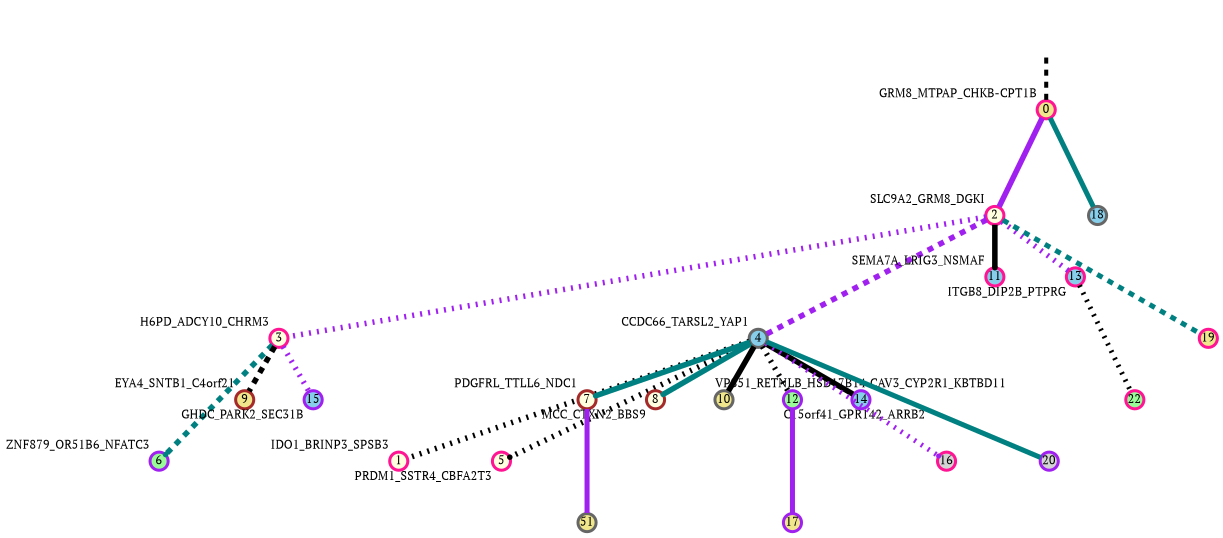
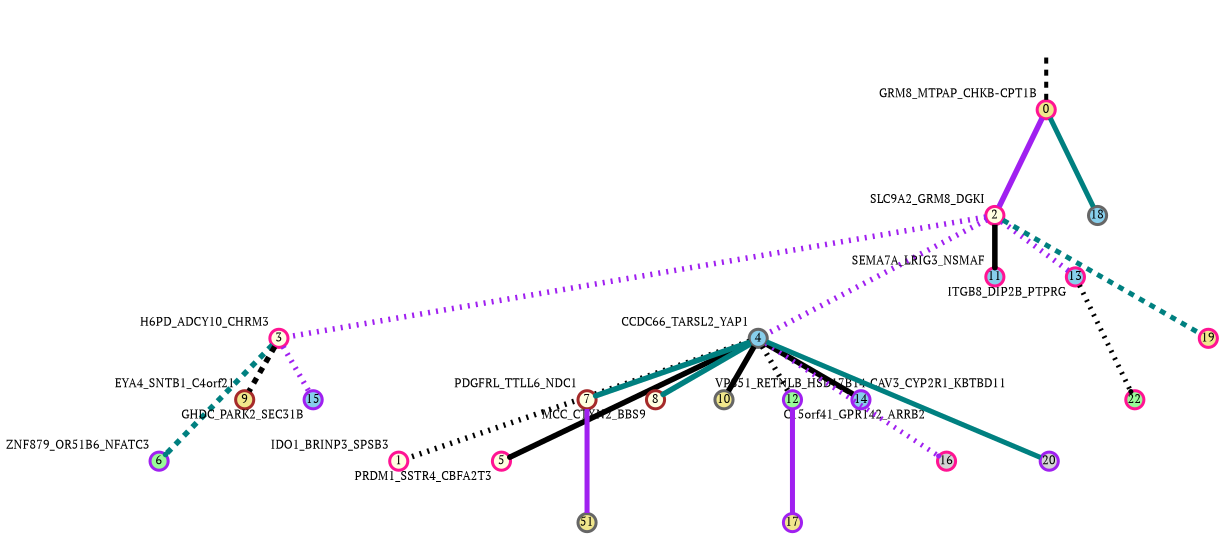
edge "2 SLC9A2_GRM8_DGKI" -> "4 CCDC66_TARSL2_YAP1": style dashed -> dotted
edge "13 ITGB8_DIP2B_PTPRG" -> "22": arrowhead diamond -> dot
edge "4 CCDC66_TARSL2_YAP1" -> "5 PRDM1_SSTR4_CBFA2T3": style dotted -> bold
